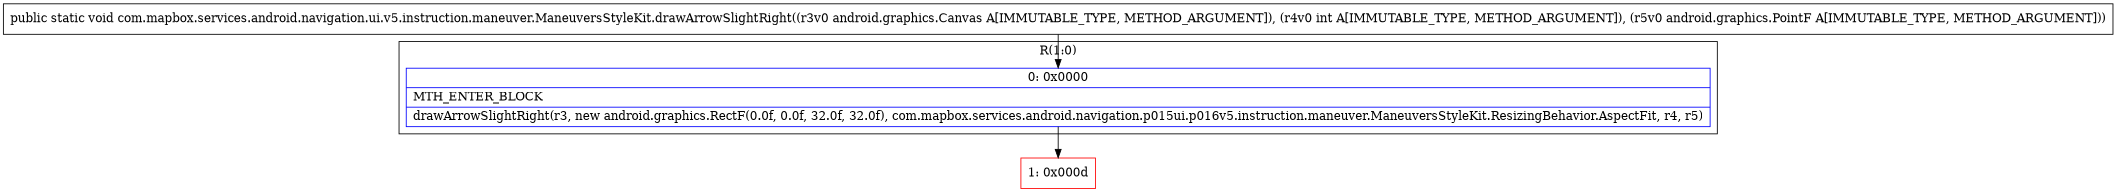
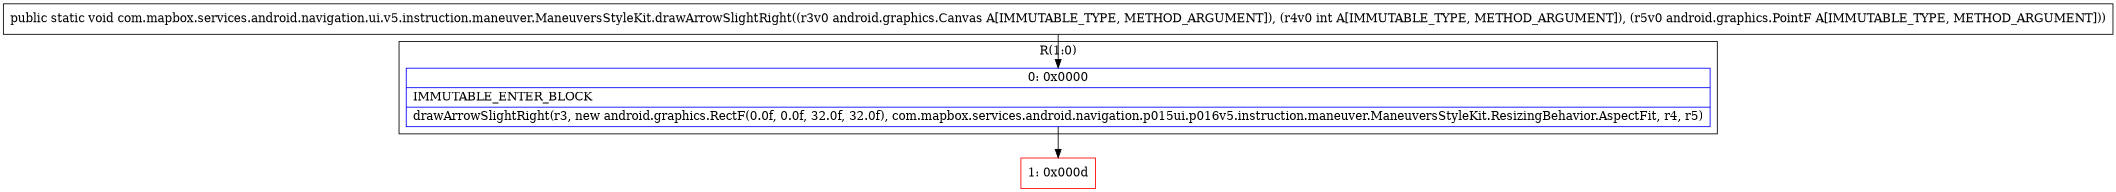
node "0: 0x0000": text "MTH_ENTER_BLOCK" -> "IMMUTABLE_ENTER_BLOCK"
